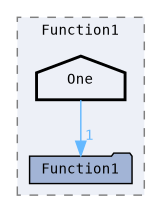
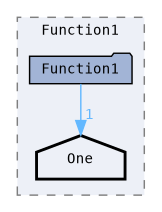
edge "One" -> "Function1": reversed
